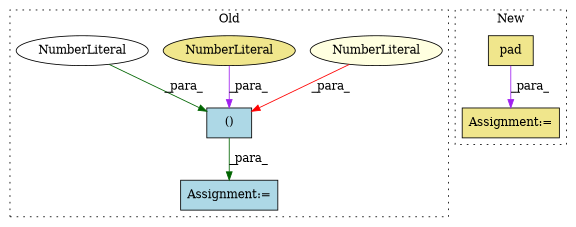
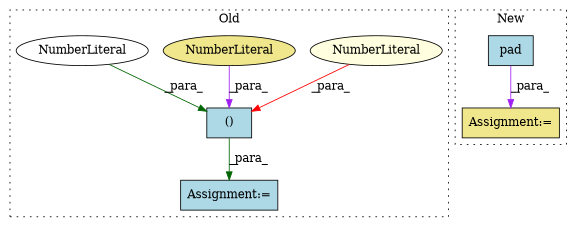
node "pad": fillcolor khaki -> lightblue
